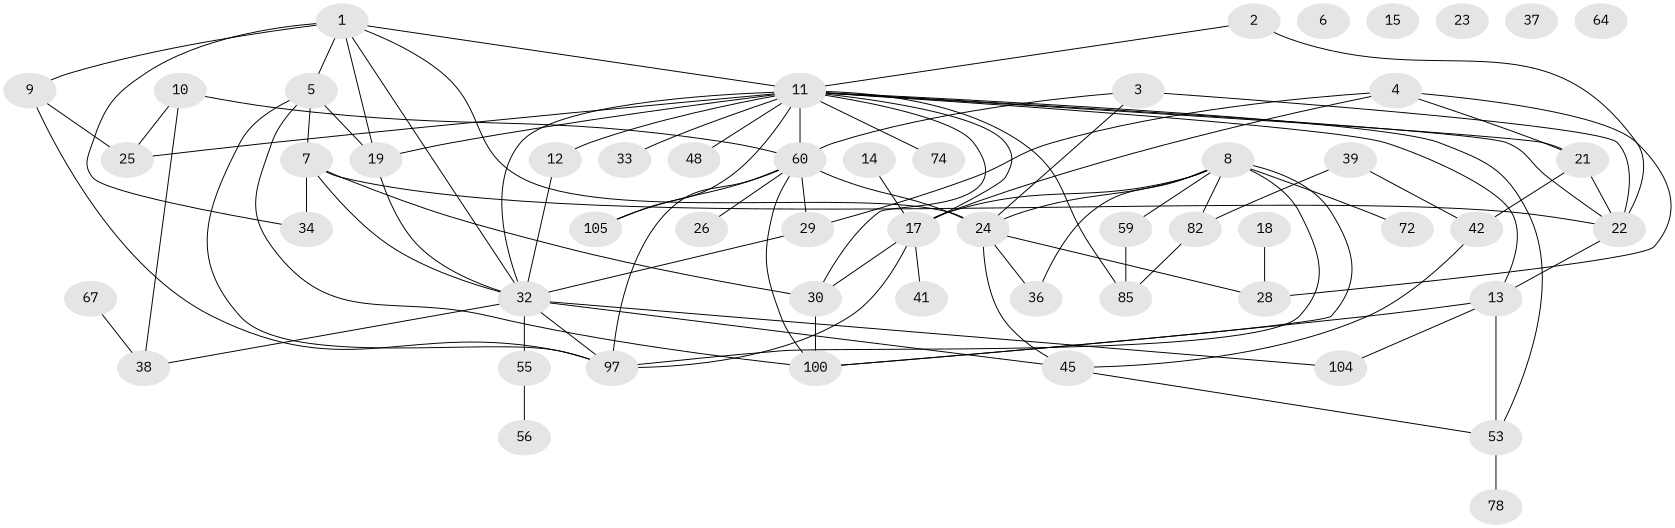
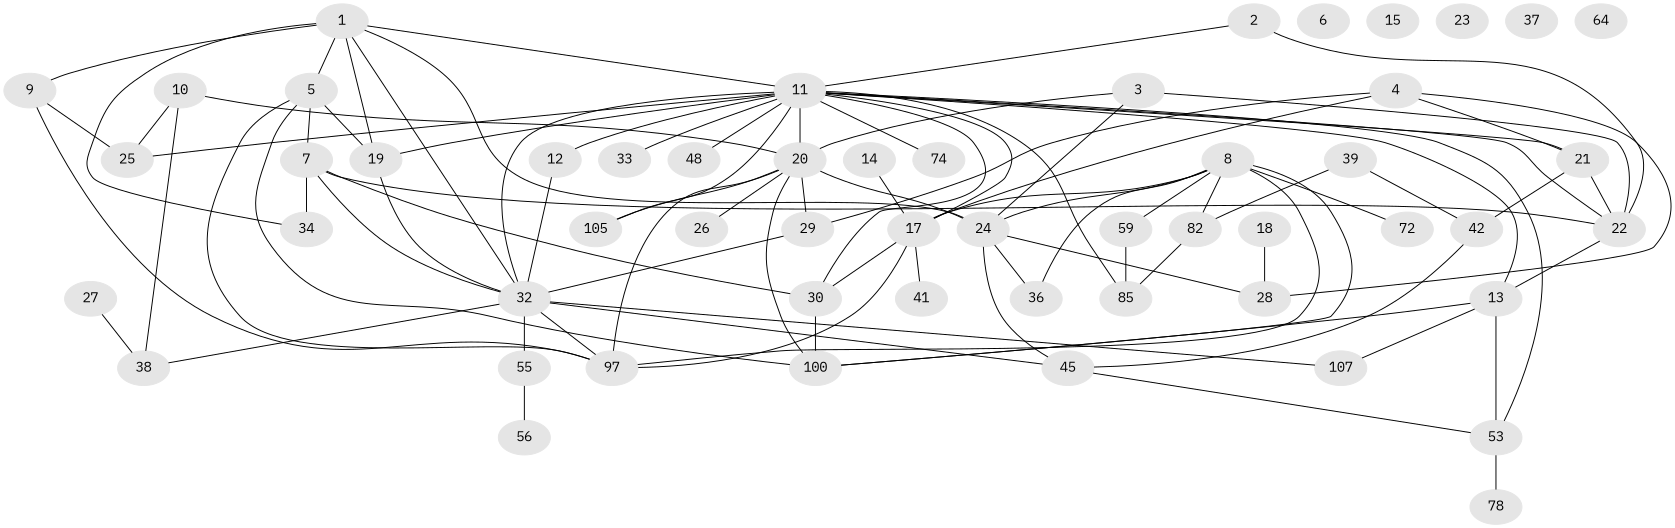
node "60": label "60" -> "20"
node "67": label "67" -> "27"
node "104": label "104" -> "107"
